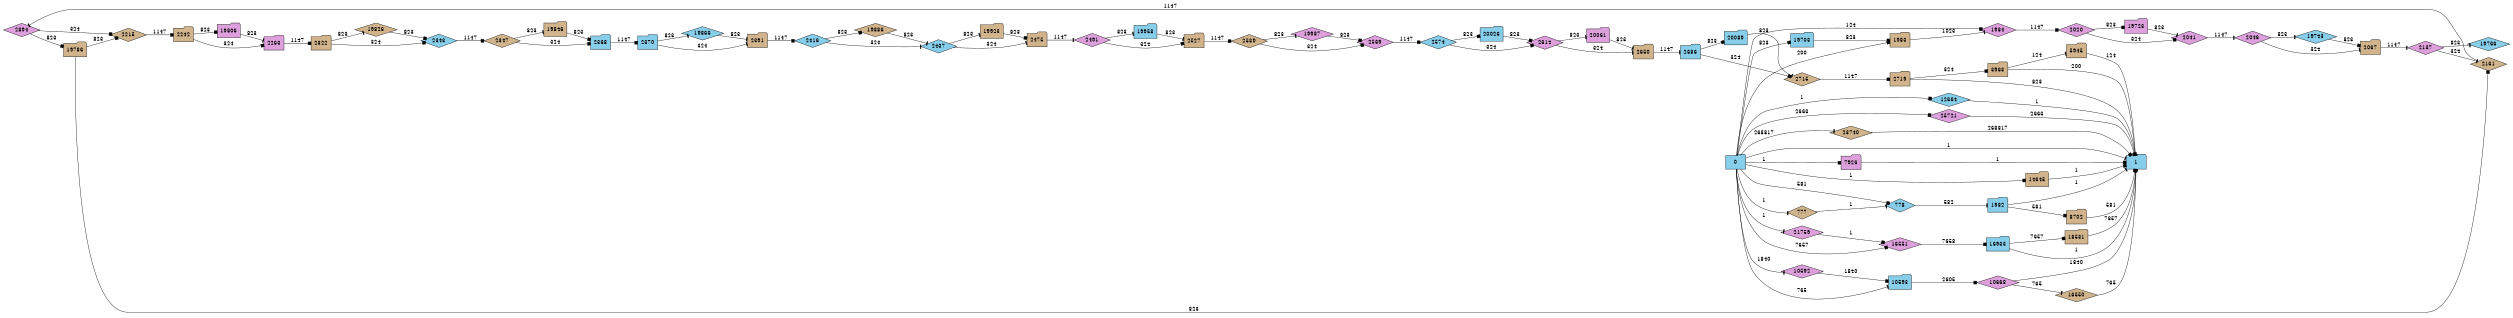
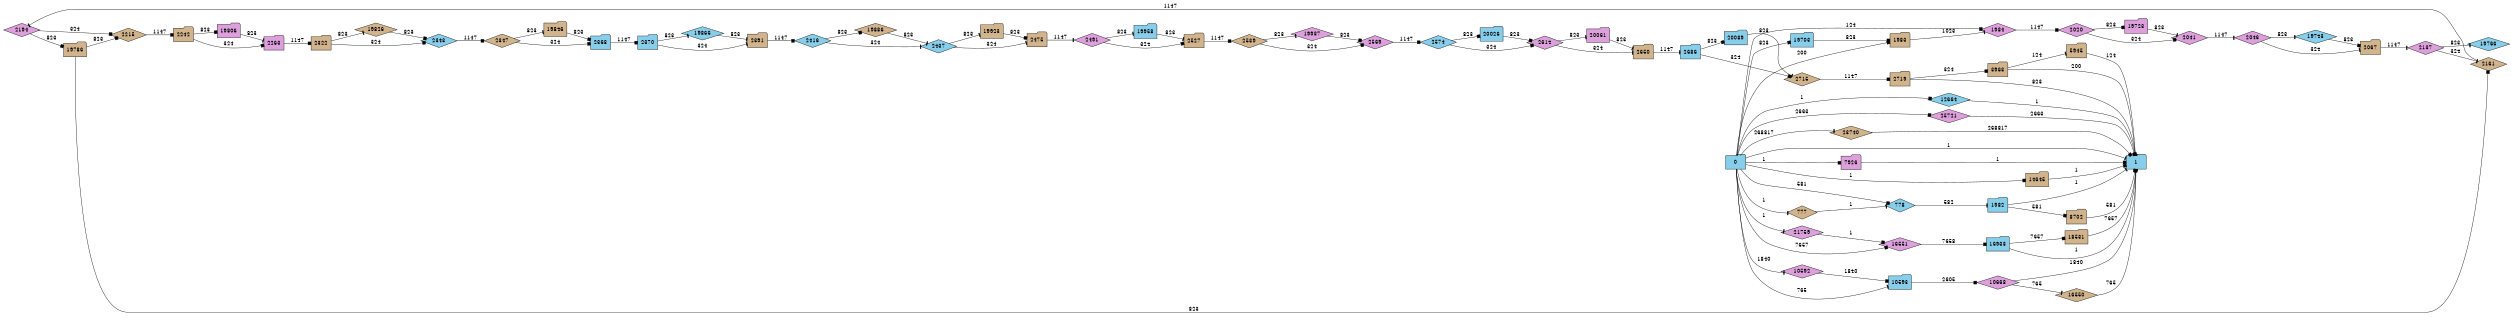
node "2894": label "2894" -> "2194"
